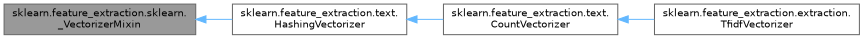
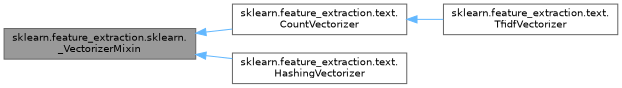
edge "sklearn.feature_extraction.text. CountVectorizer" -> "sklearn.feature_extraction.text. HashingVectorizer": now "sklearn.feature_extraction.text. CountVectorizer" -> "sklearn.feature_extraction.sklearn. _VectorizerMixin"
node "sklearn.feature_extraction.extraction. TfidfVectorizer": label "sklearn.feature_extraction.extraction. TfidfVectorizer" -> "sklearn.feature_extraction.text. TfidfVectorizer"
